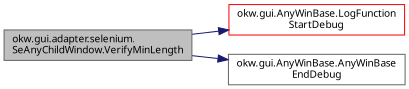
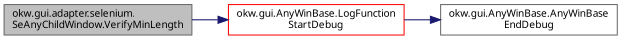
edge "okw.gui.adapter.selenium. SeAnyChildWindow.VerifyMinLength" -> "okw.gui.AnyWinBase.AnyWinBase EndDebug": now "okw.gui.AnyWinBase.LogFunction StartDebug" -> "okw.gui.AnyWinBase.AnyWinBase EndDebug"
